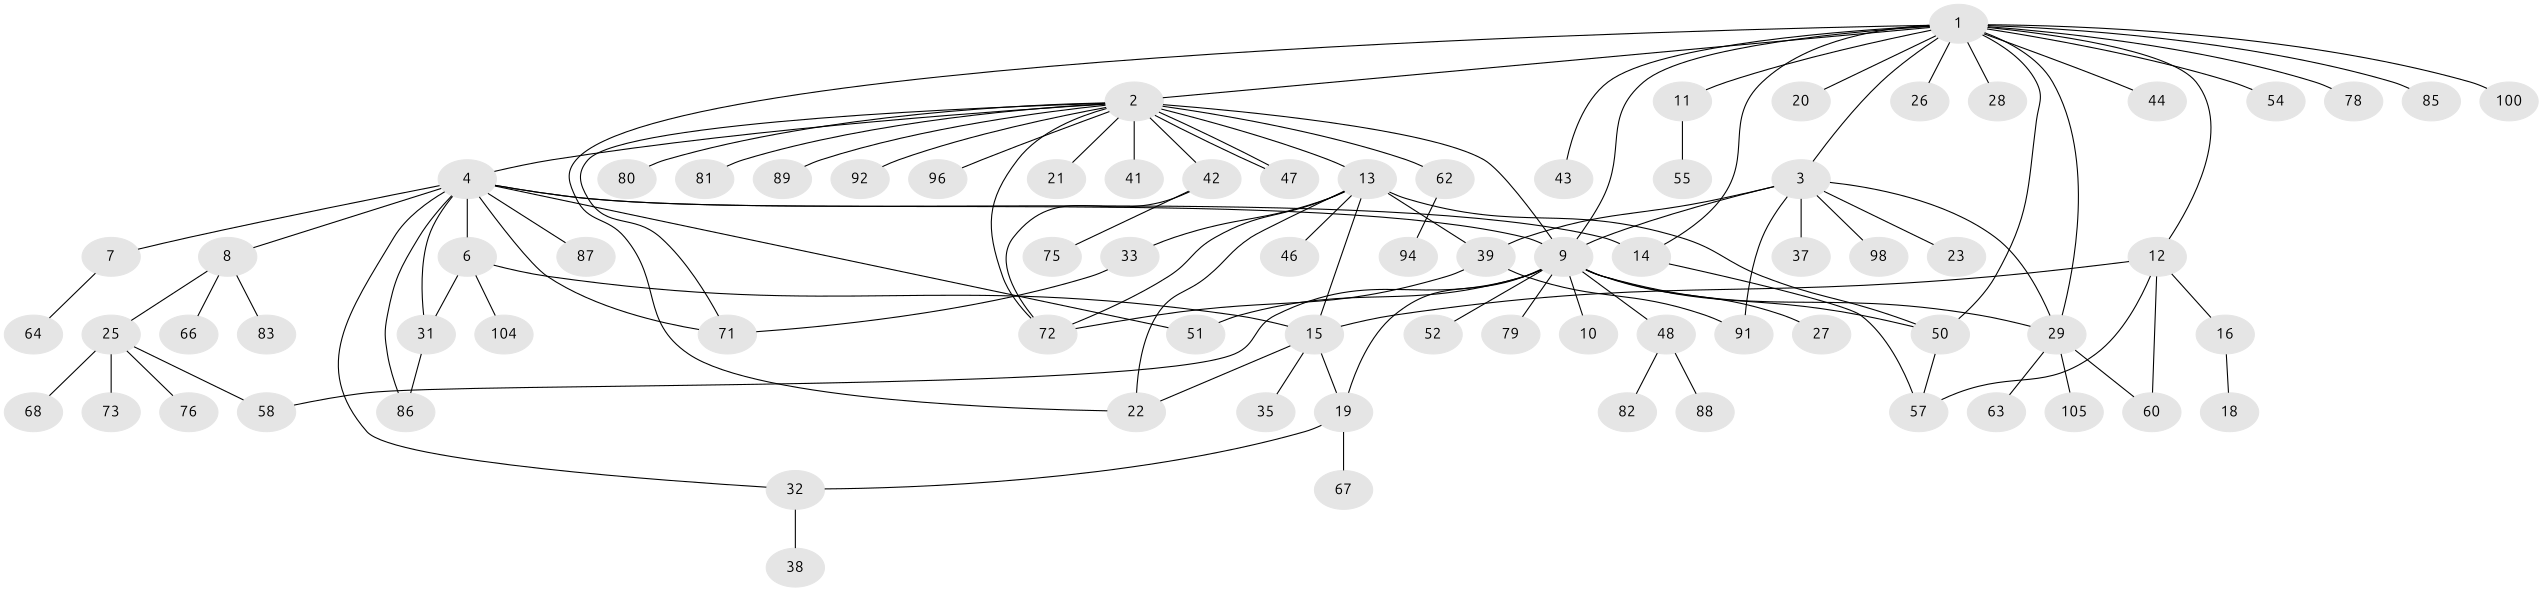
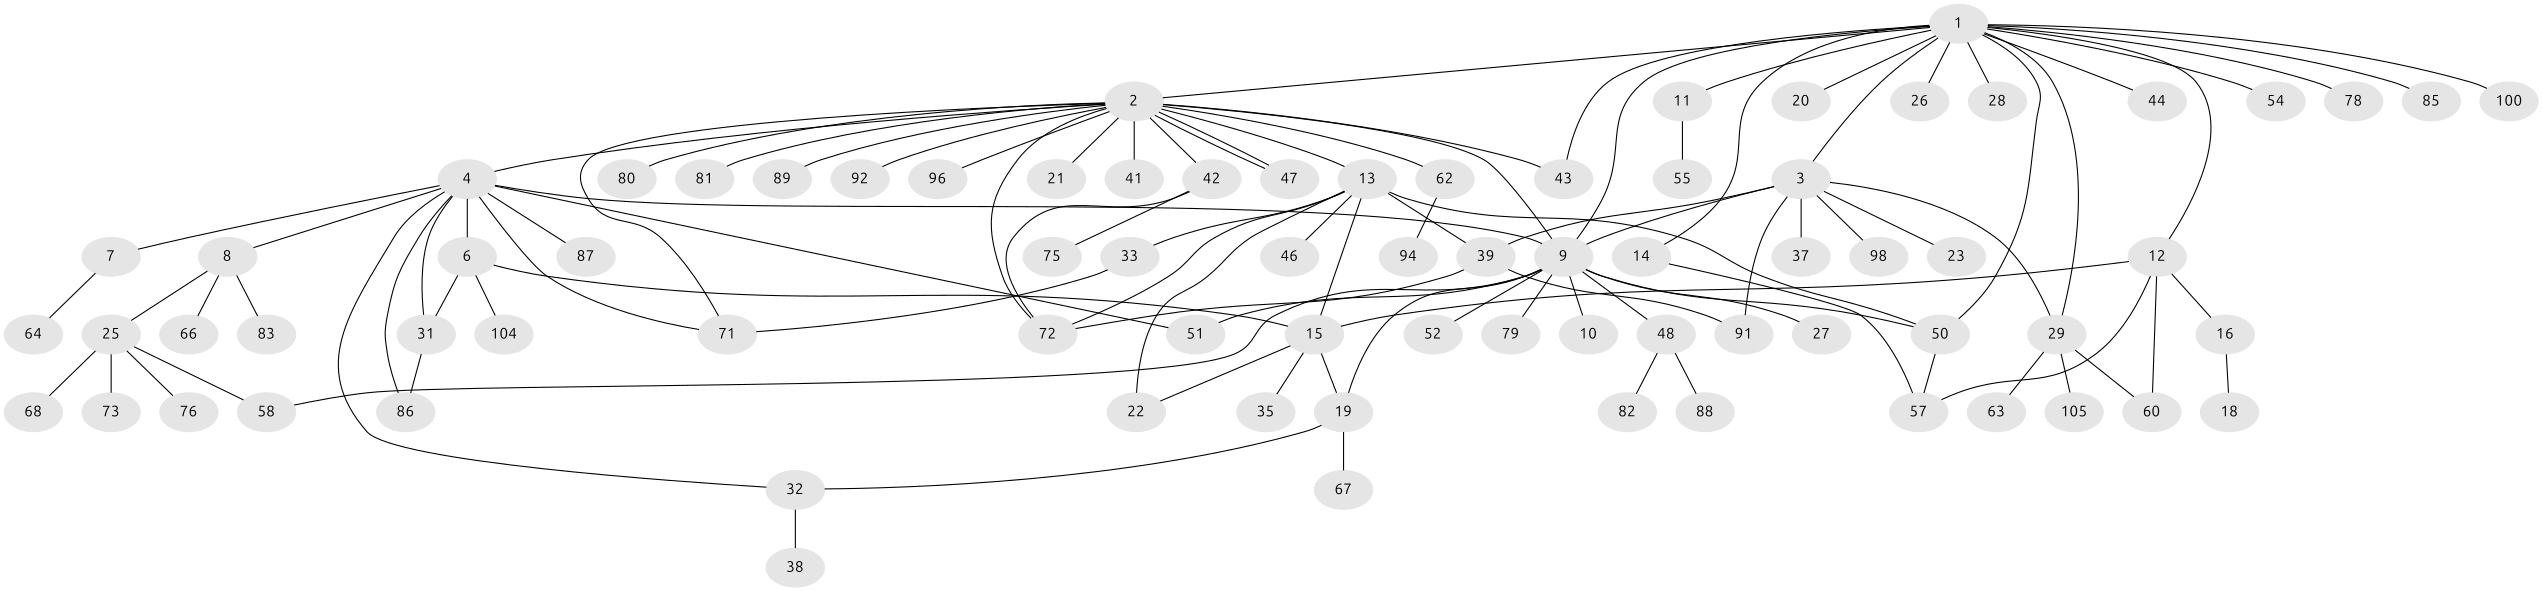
edge "1" -- "22": removed
edge "2" -- "43": added
edge "4" -- "14": removed
edge "9" -- "29": removed
